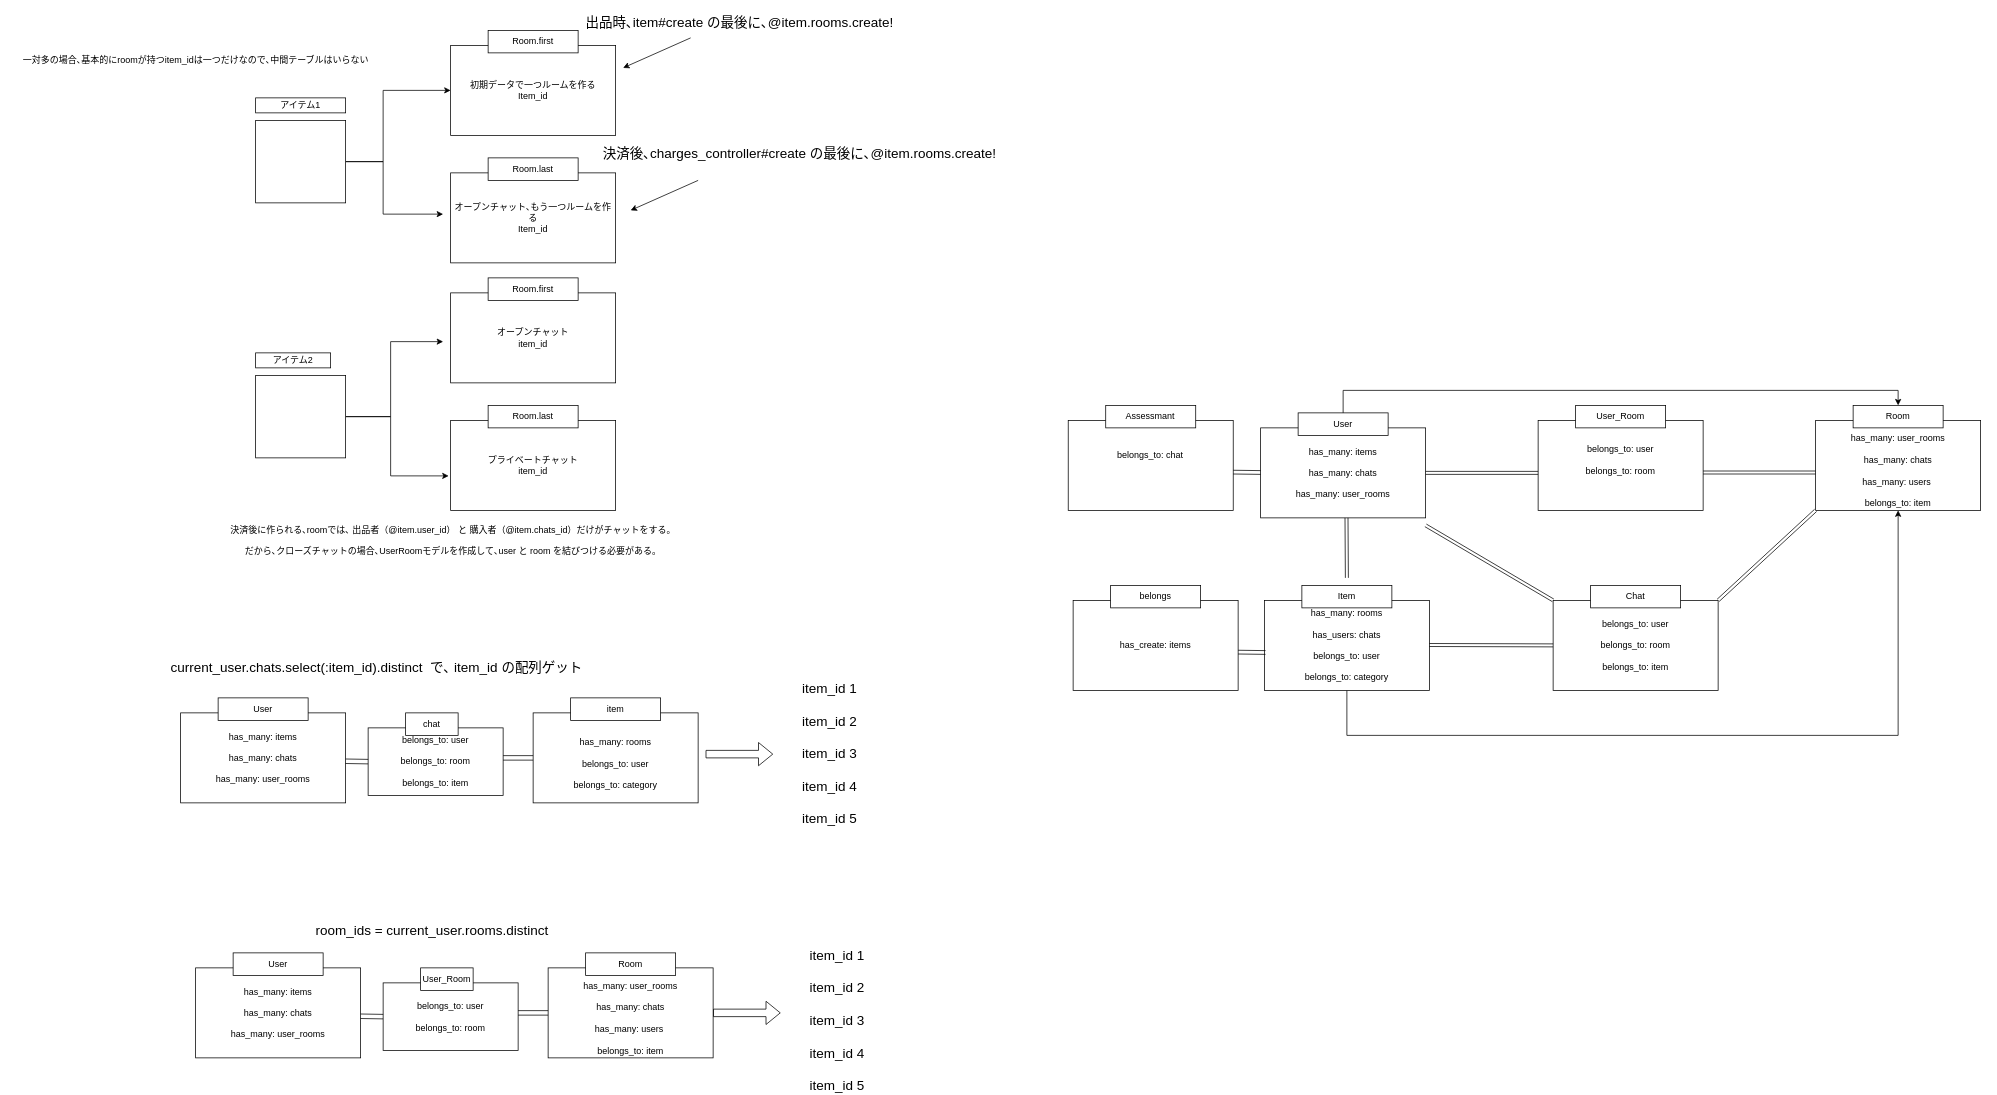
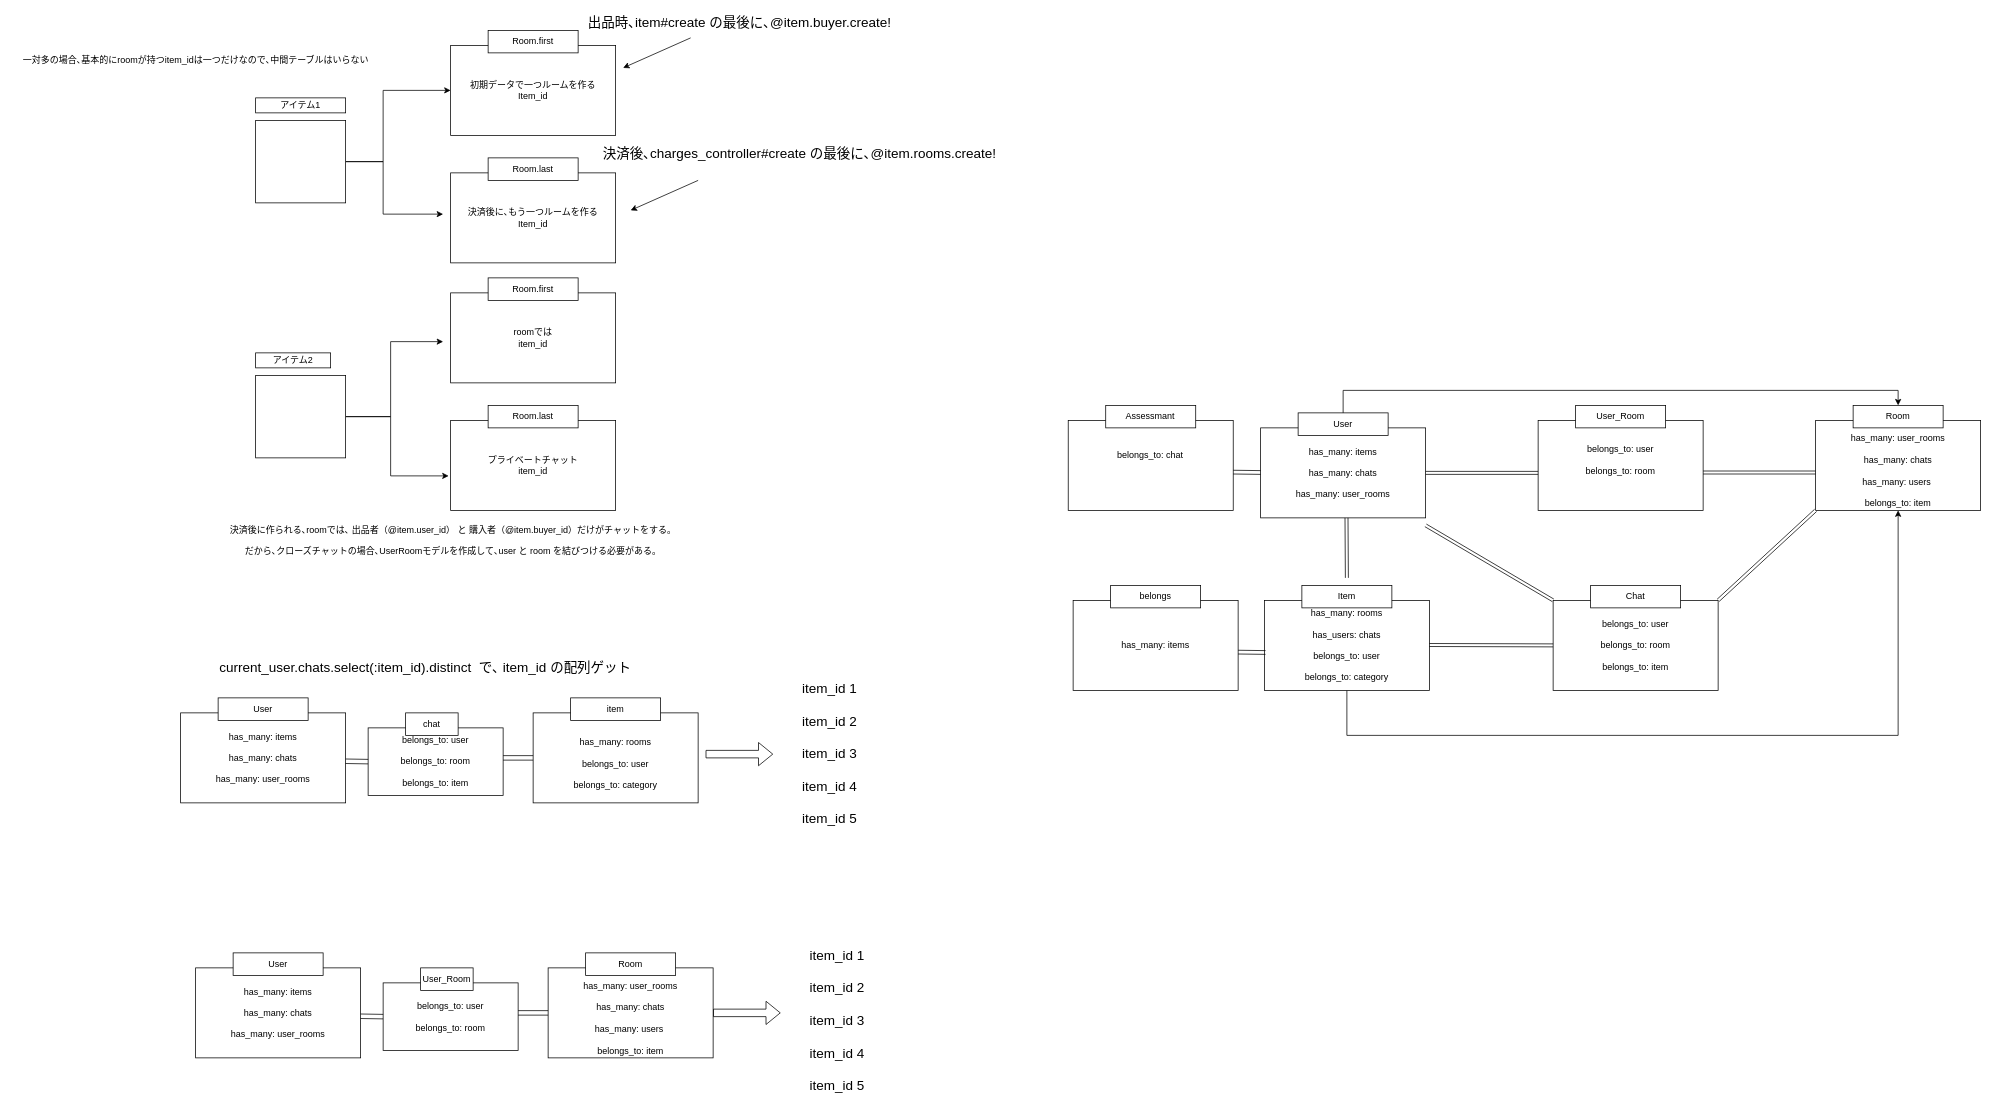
node "出品時､item#create の最後に､@item.rooms.create!": label "出品時､item#create の最後に､@item.rooms.create!" -> "出品時､item#create の最後に､@item.buyer.create!"
node "オープンチャット､もう一つルームを作る Item_id": label "オープンチャット､もう一つルームを作る Item_id" -> "決済後に､もう一つルームを作る Item_id"
node "オープンチャット item_id": label "オープンチャット item_id" -> "roomでは item_id"
node "決済後に作られる､roomでは､ 出品者（@item.user_id） と 購入者（@item.chats_id）だけがチャットをする｡ だから､クローズチャットの場合､UserRoomモデルを作成して､user と room を結びつける必要がある｡": label "決済後に作られる､roomでは､ 出品者（@item.user_id） と 購入者（@item.chats_id）だけがチャットをする｡ だから､クローズチャットの場合､UserRoomモデルを作成して､user と room を結びつける必要がある｡" -> "決済後に作られる､roomでは､ 出品者（@item.user_id） と 購入者（@item.buyer_id）だけがチャットをする｡ だから､クローズチャットの場合､UserRoomモデルを作成して､user と room を結びつける必要がある｡"
node "has_create: items": label "has_create: items" -> "has_many: items"
node "current_user.chats.select(:item_id).distinct で､ item_id の配列ゲット": moved (379, 668) -> (428, 668)
node "room_ids = current_user.rooms.distinct": removed
